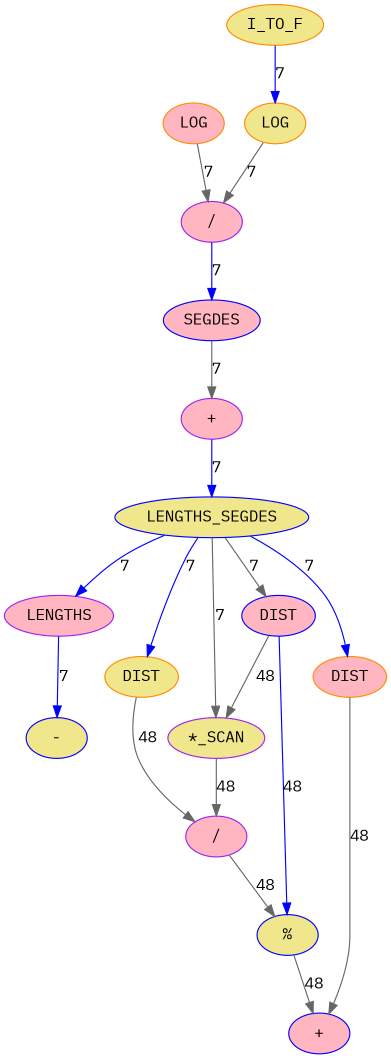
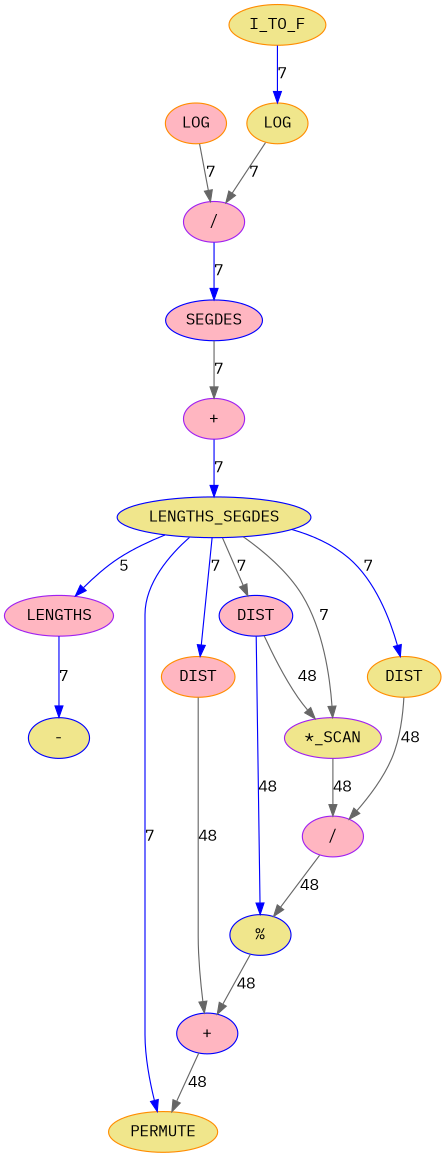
edge "LENGTHS_SEGDES" -> "LENGTHS": label "7" -> "5"
node "PERMUTE": added
